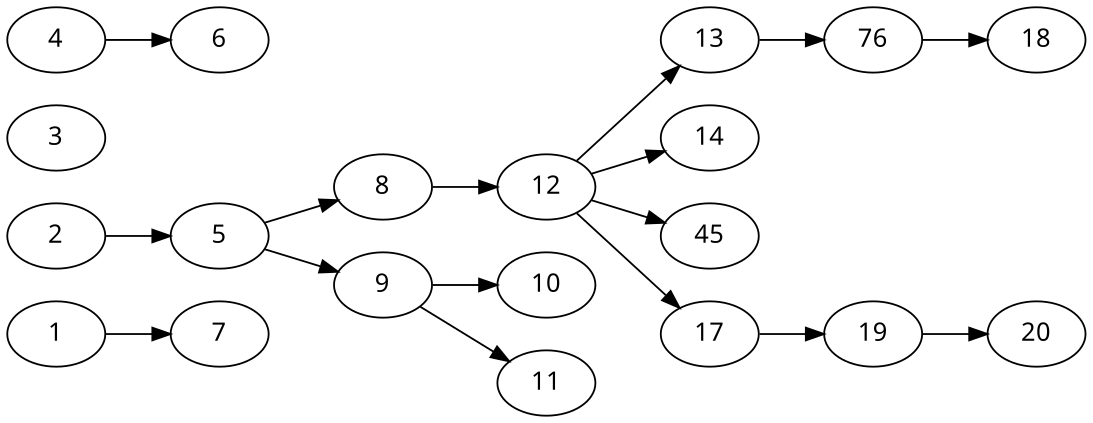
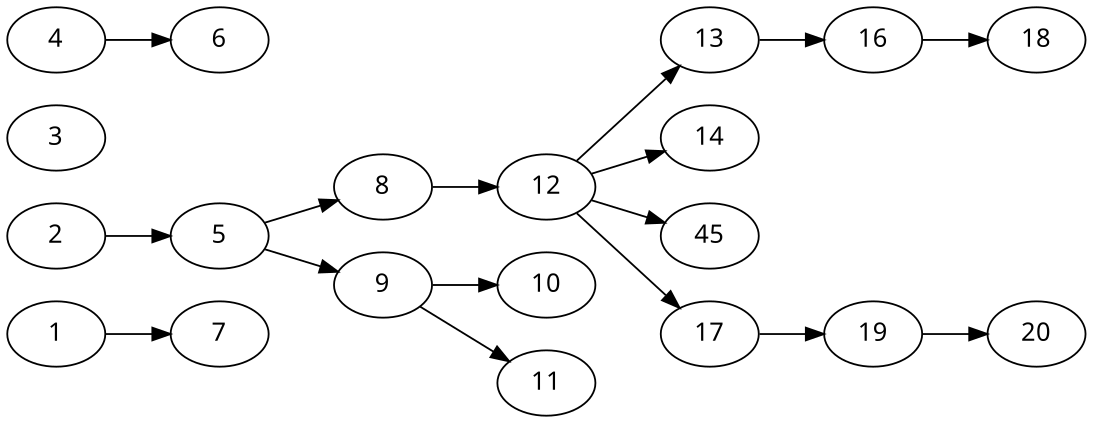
node "76": label "76" -> "16"
